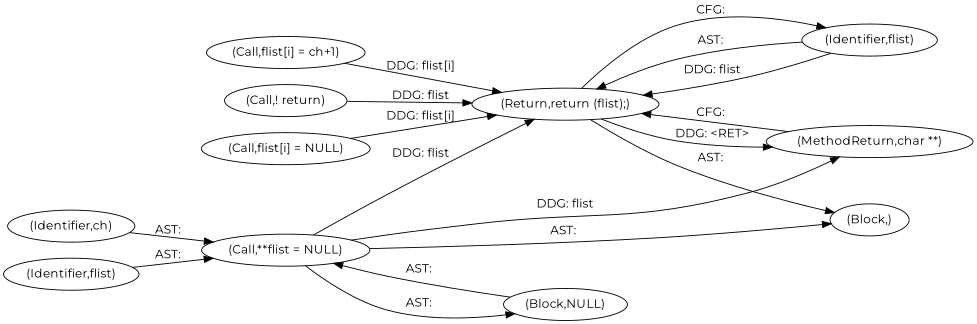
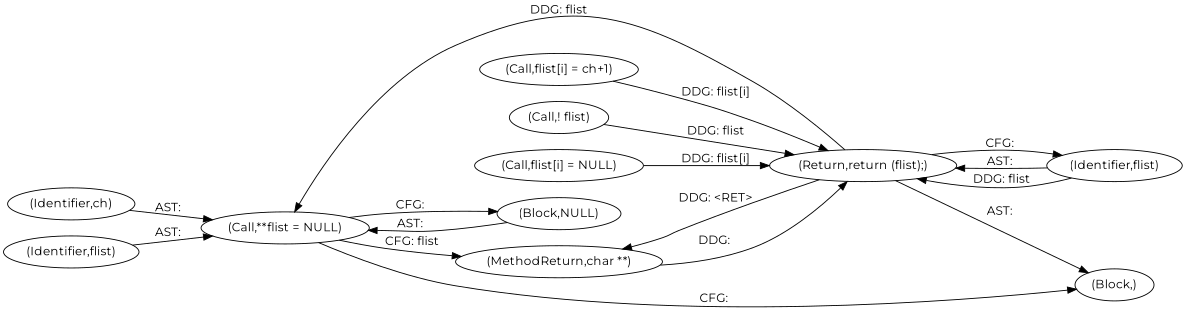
node "(Call,! return)": label "(Call,! return)" -> "(Call,! flist)"
edge "(MethodReturn,char **)" -> "(Return,return (flist);)": label "CFG: " -> "DDG: "
edge "(Call,**flist = NULL)" -> "(Return,return (flist);)": reversed
edge "(Call,**flist = NULL)" -> "(MethodReturn,char **)": label "DDG: flist" -> "CFG: flist"
edge "(Call,**flist = NULL)" -> "(Block,)": label "AST: " -> "CFG: "
edge "(Call,**flist = NULL)" -> "(Block,NULL)": label "AST: " -> "CFG: "
